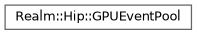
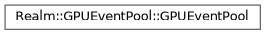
node "Realm::Hip::GPUEventPool": label "Realm::Hip::GPUEventPool" -> "Realm::GPUEventPool::GPUEventPool"
